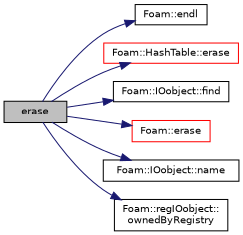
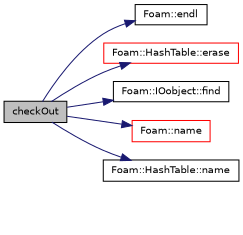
node "erase": label "erase" -> "checkOut"
node "Foam::erase": label "Foam::erase" -> "Foam::name"
node "Foam::IOobject::name": label "Foam::IOobject::name" -> "Foam::HashTable::name"
node "Foam::regIOobject:: ownedByRegistry": removed
